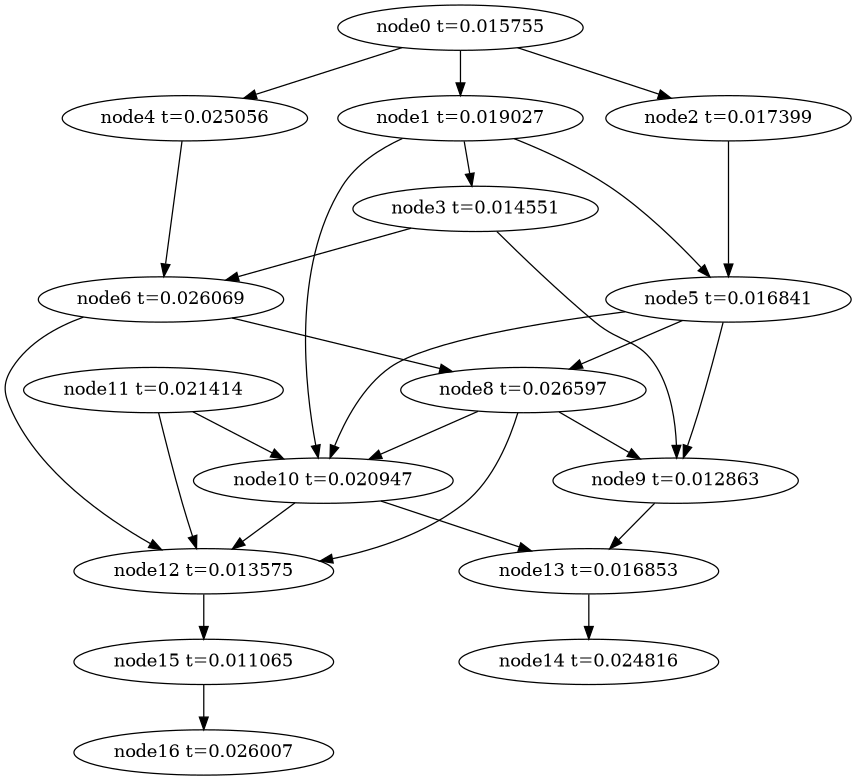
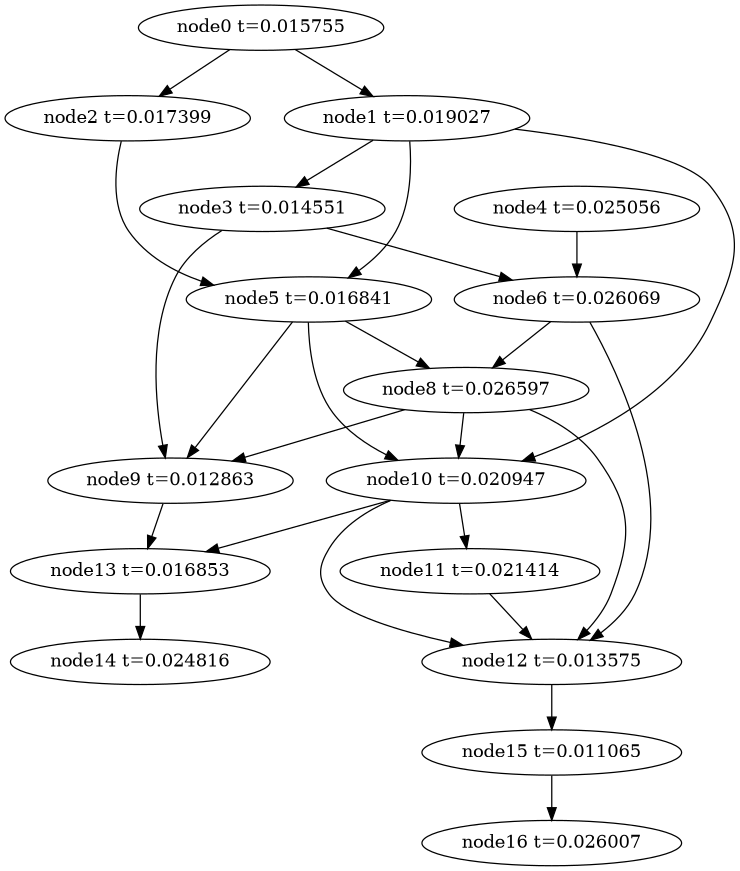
edge "node0 t=0.015755" -> "node4 t=0.025056": removed
edge "node11 t=0.021414" -> "node10 t=0.020947": reversed
